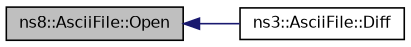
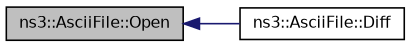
node "ns8::AsciiFile::Open": label "ns8::AsciiFile::Open" -> "ns3::AsciiFile::Open"
